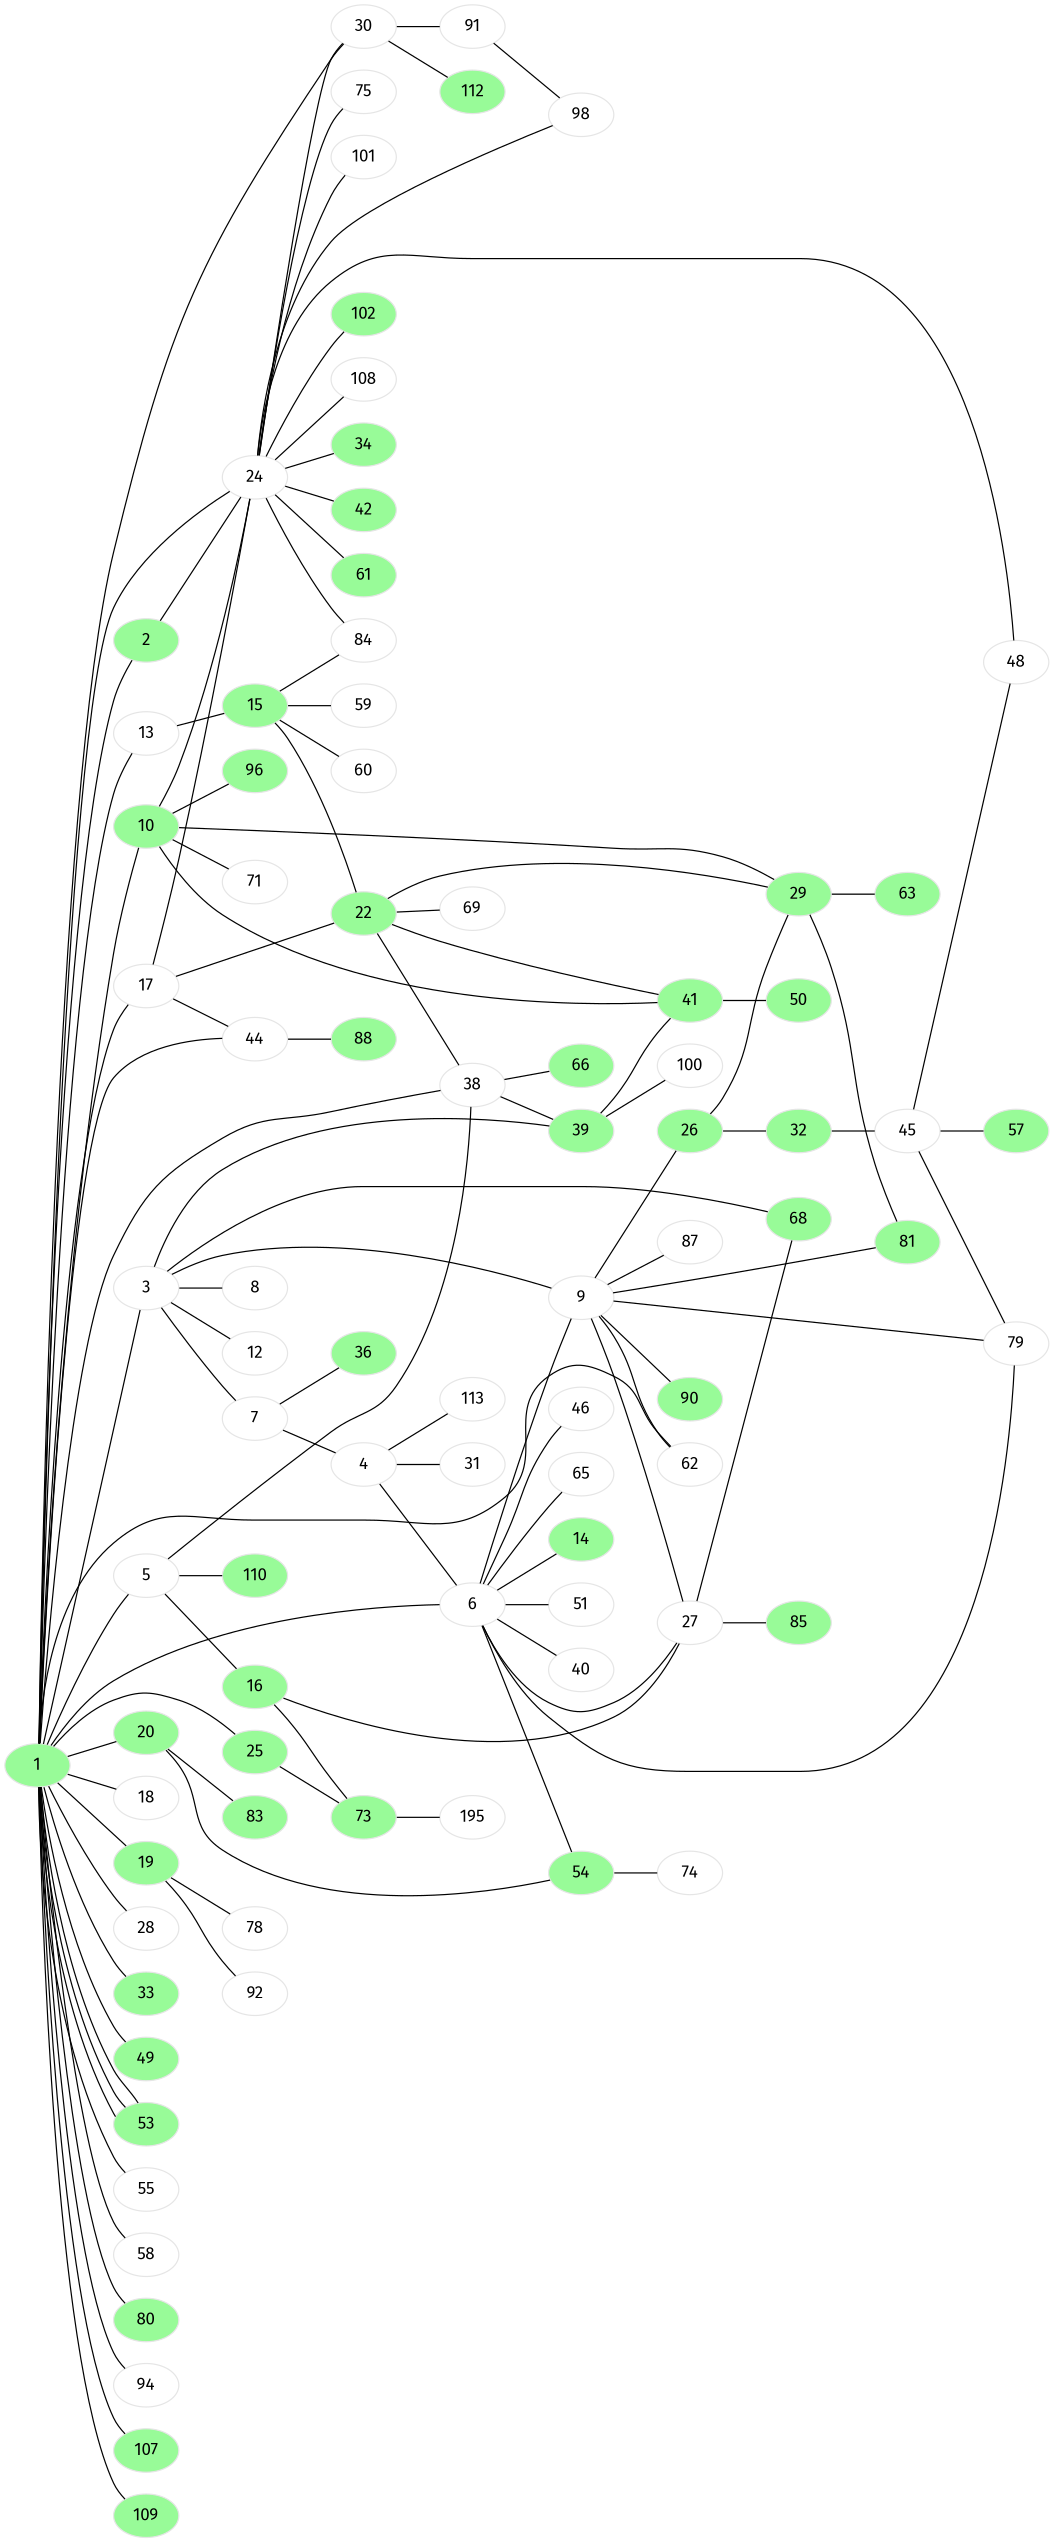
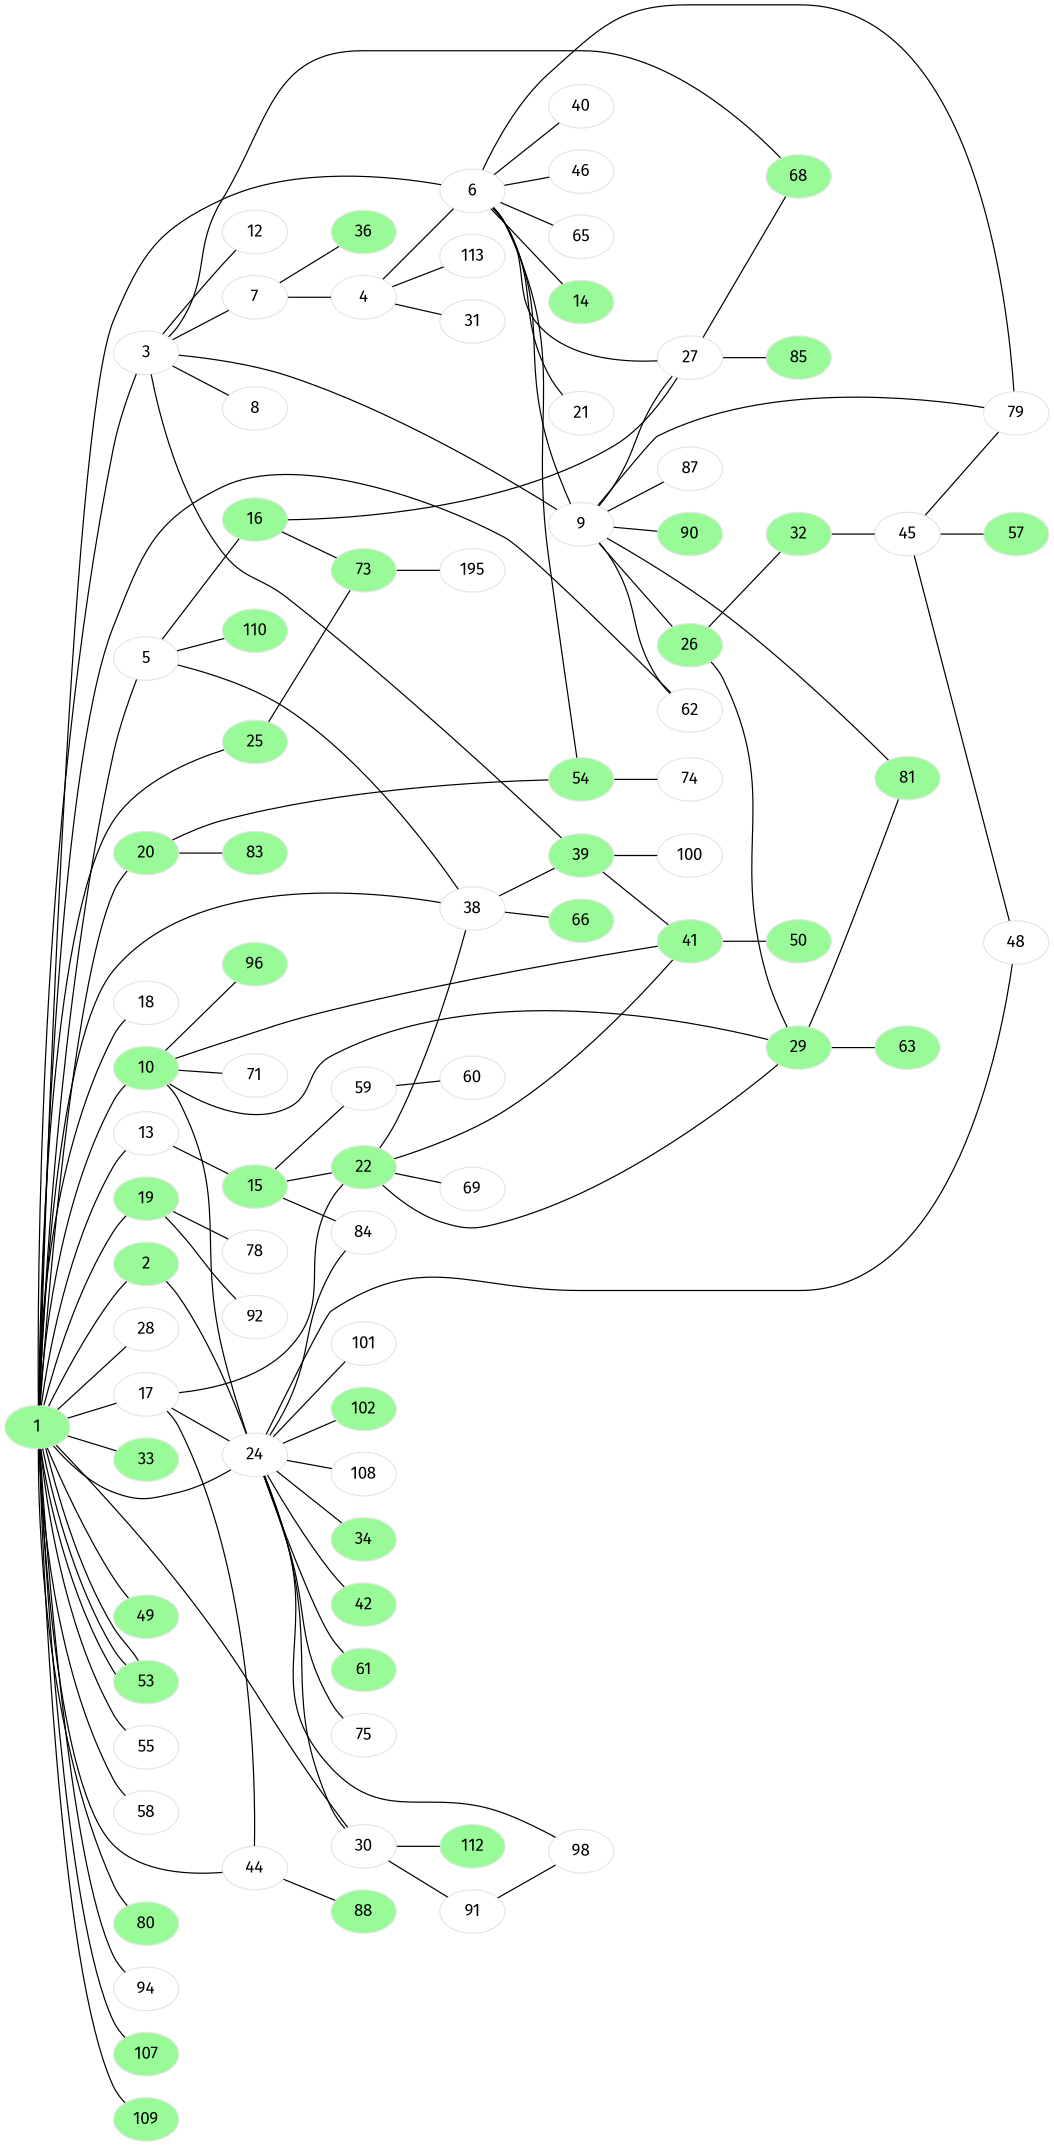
edge "15" -- "60": now "59" -- "60"
node "51": label "51" -> "21"
